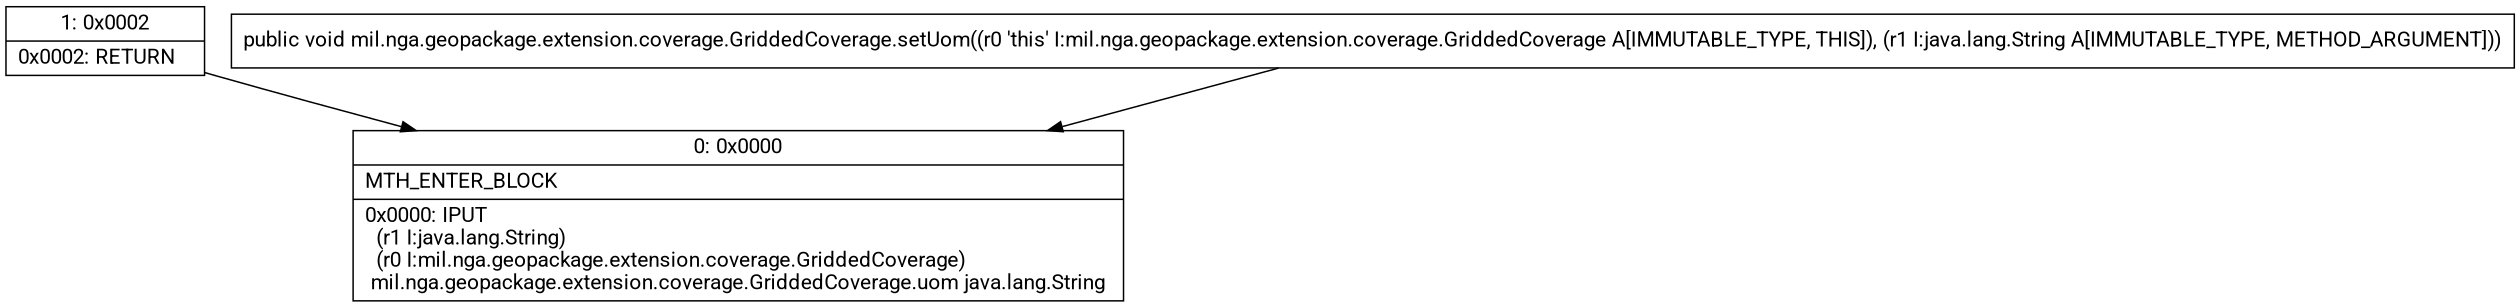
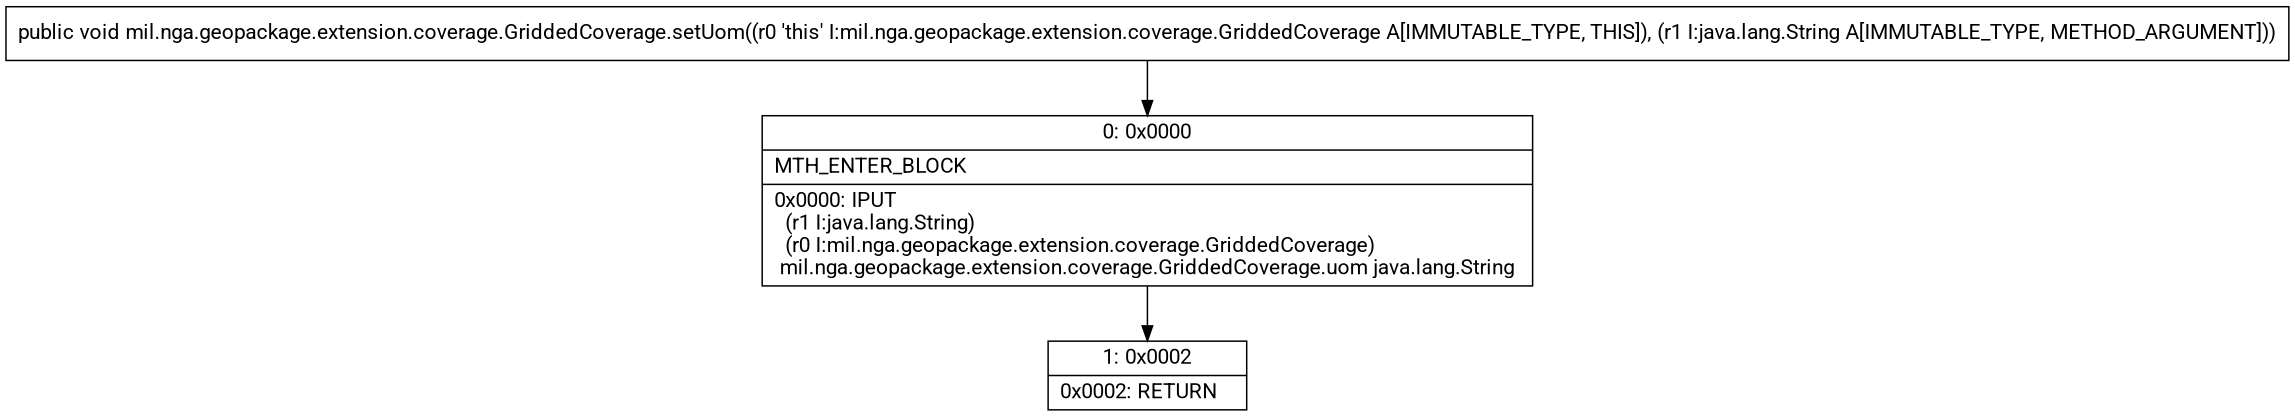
edge "1: 0x0002" -> "0: 0x0000": reversed
